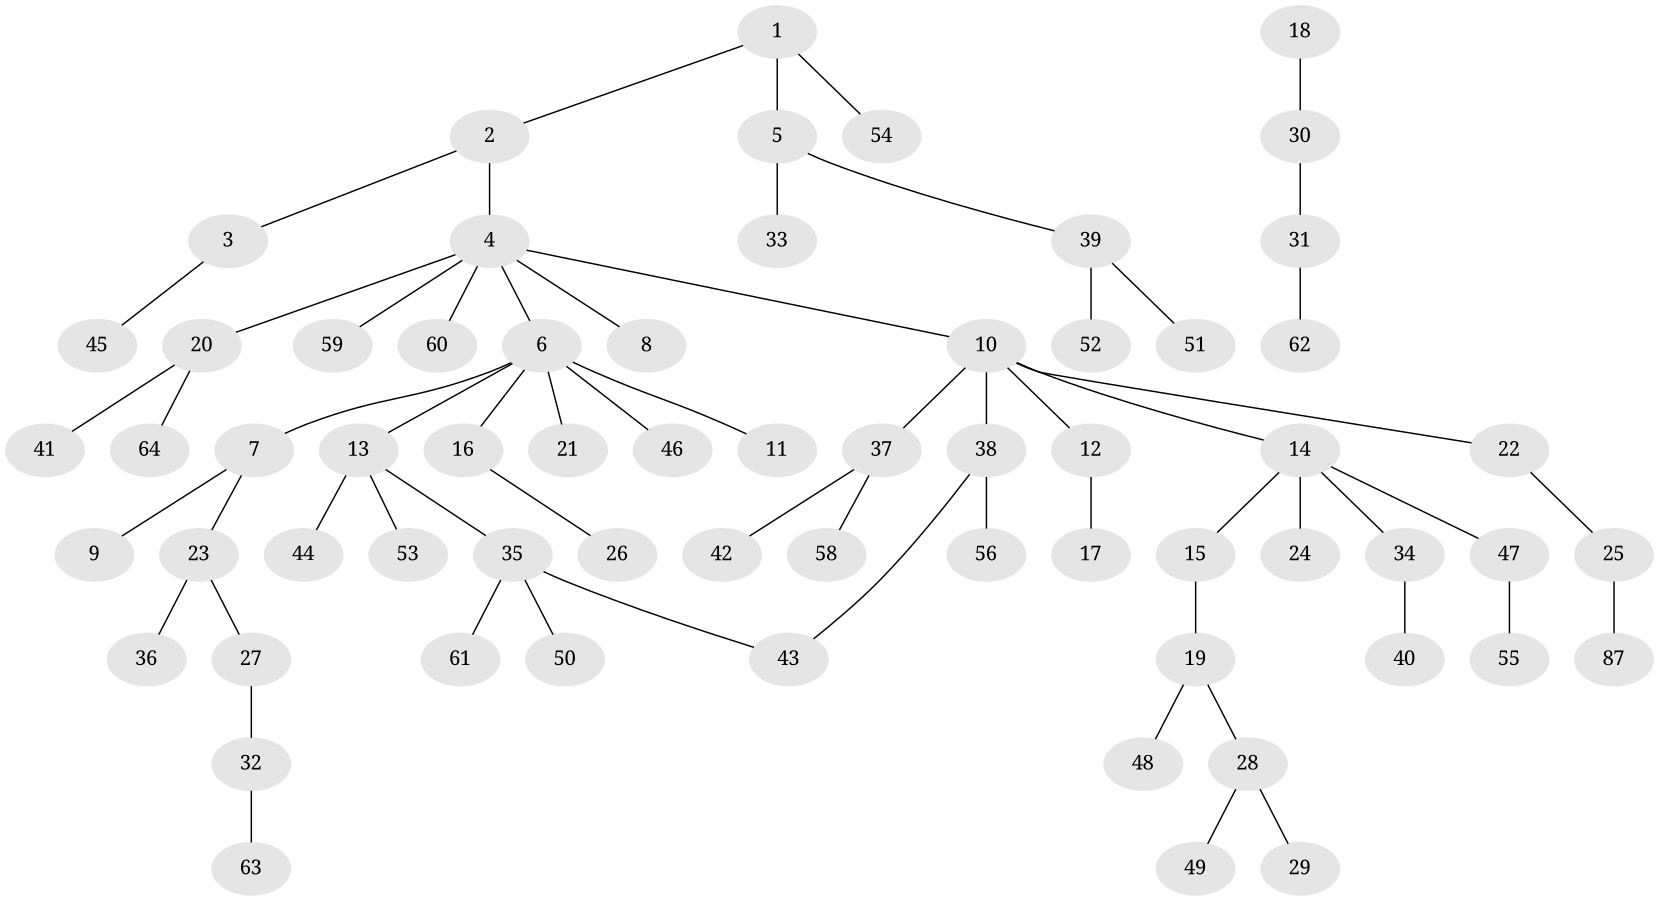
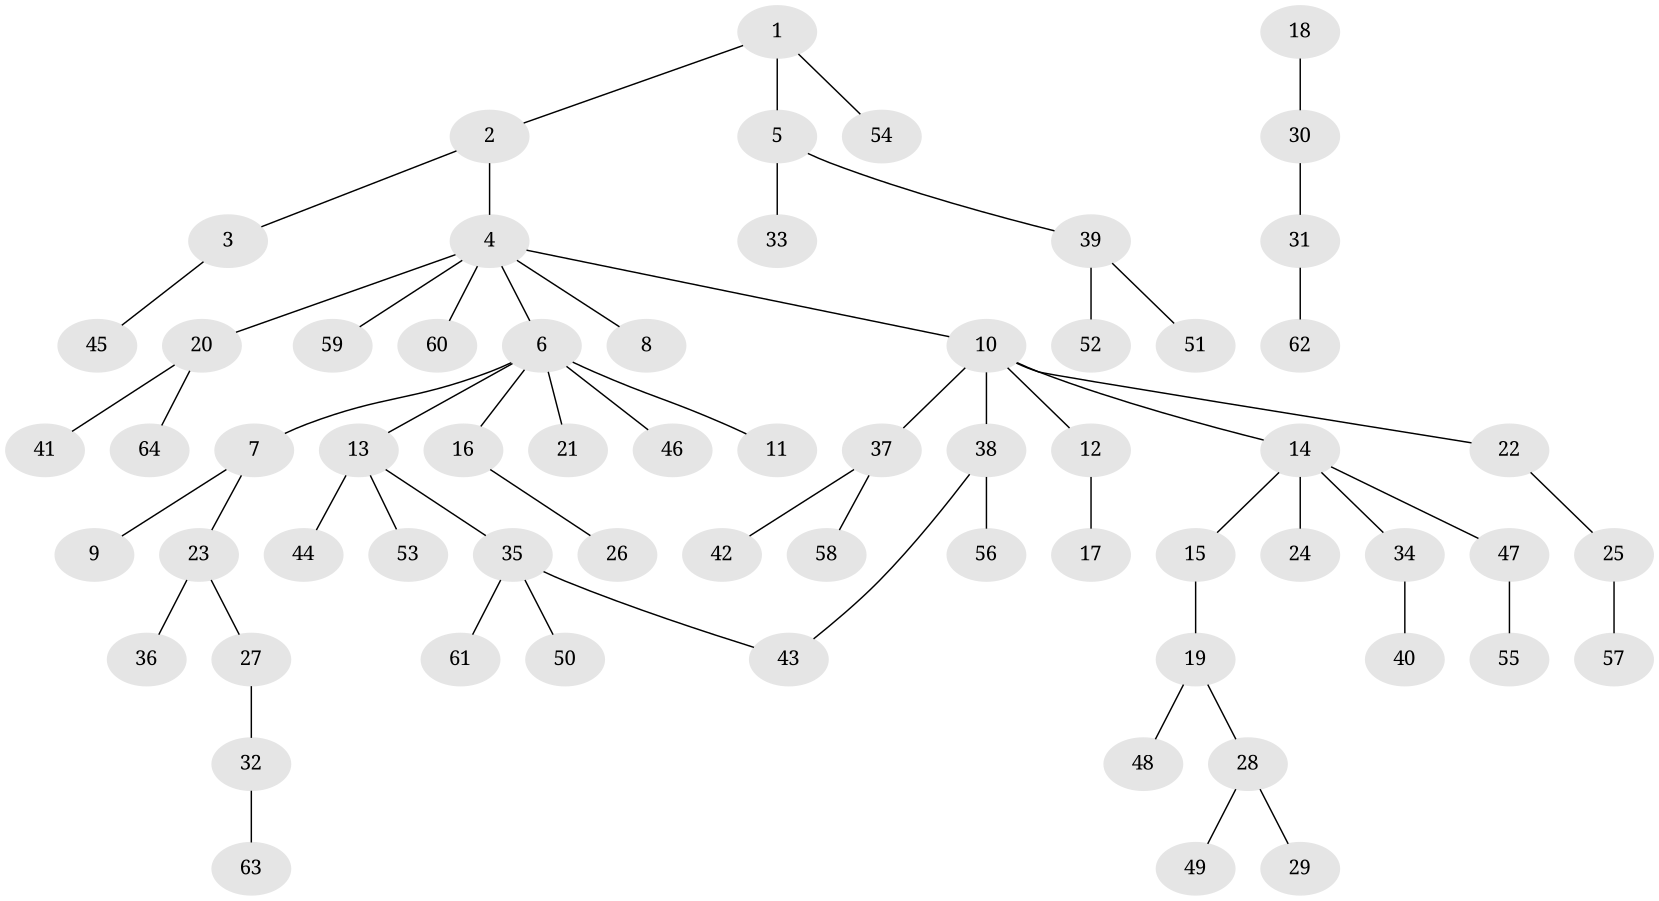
node "87": label "87" -> "57"
